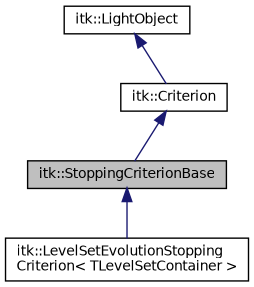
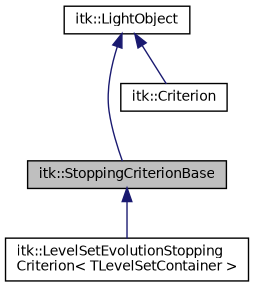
edge "itk::StoppingCriterionBase" -> "itk::Criterion": now "itk::StoppingCriterionBase" -> "itk::LightObject"
